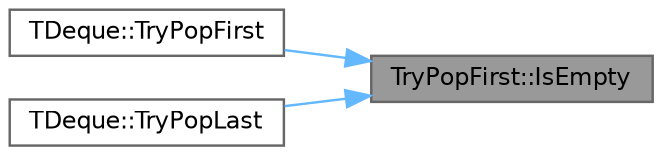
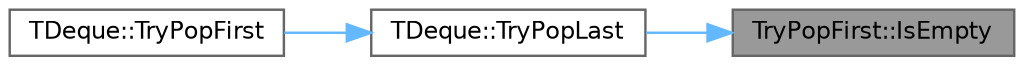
edge "TDeque::TryPopFirst" -> "TryPopFirst::IsEmpty": now "TDeque::TryPopFirst" -> "TDeque::TryPopLast"
